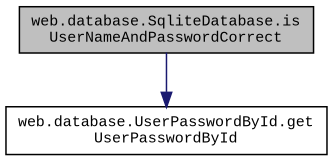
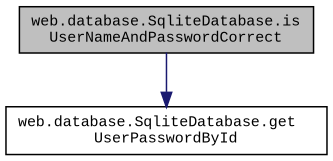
node "web.database.UserPasswordById.get UserPasswordById": label "web.database.UserPasswordById.get UserPasswordById" -> "web.database.SqliteDatabase.get UserPasswordById"
